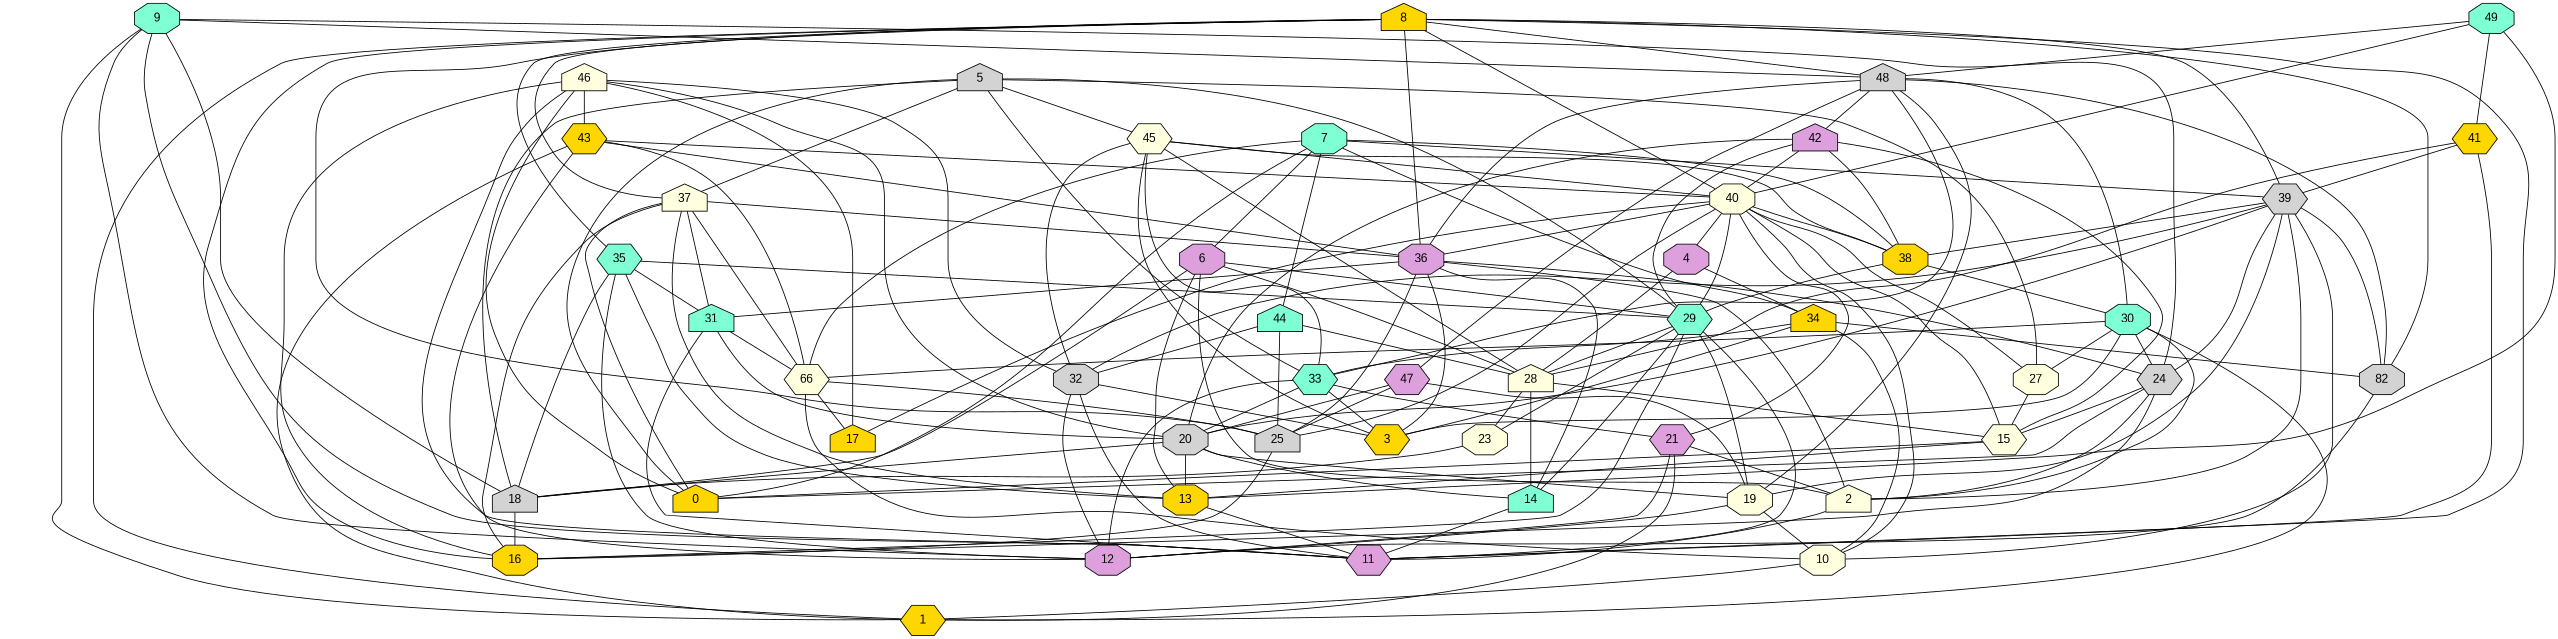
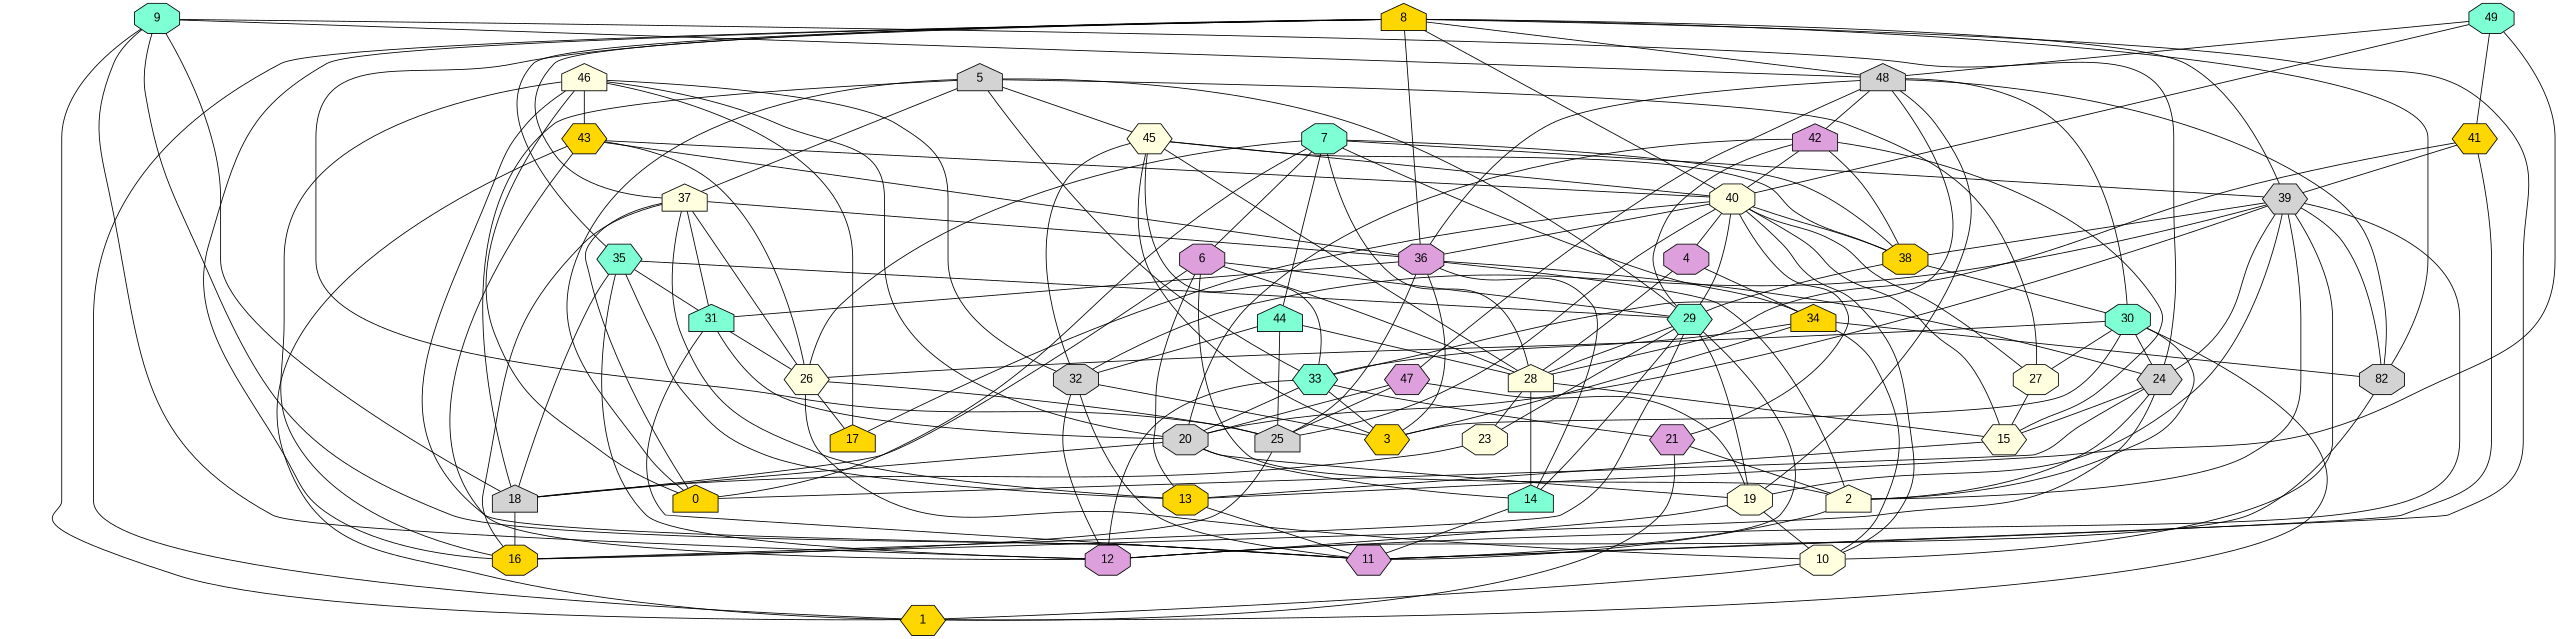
edge "7" -- "28": added
node "66": label "66" -> "26"
edge "15" -- "0": removed
edge "20" -- "13": removed
edge "21" -- "12": now "39" -- "12"
